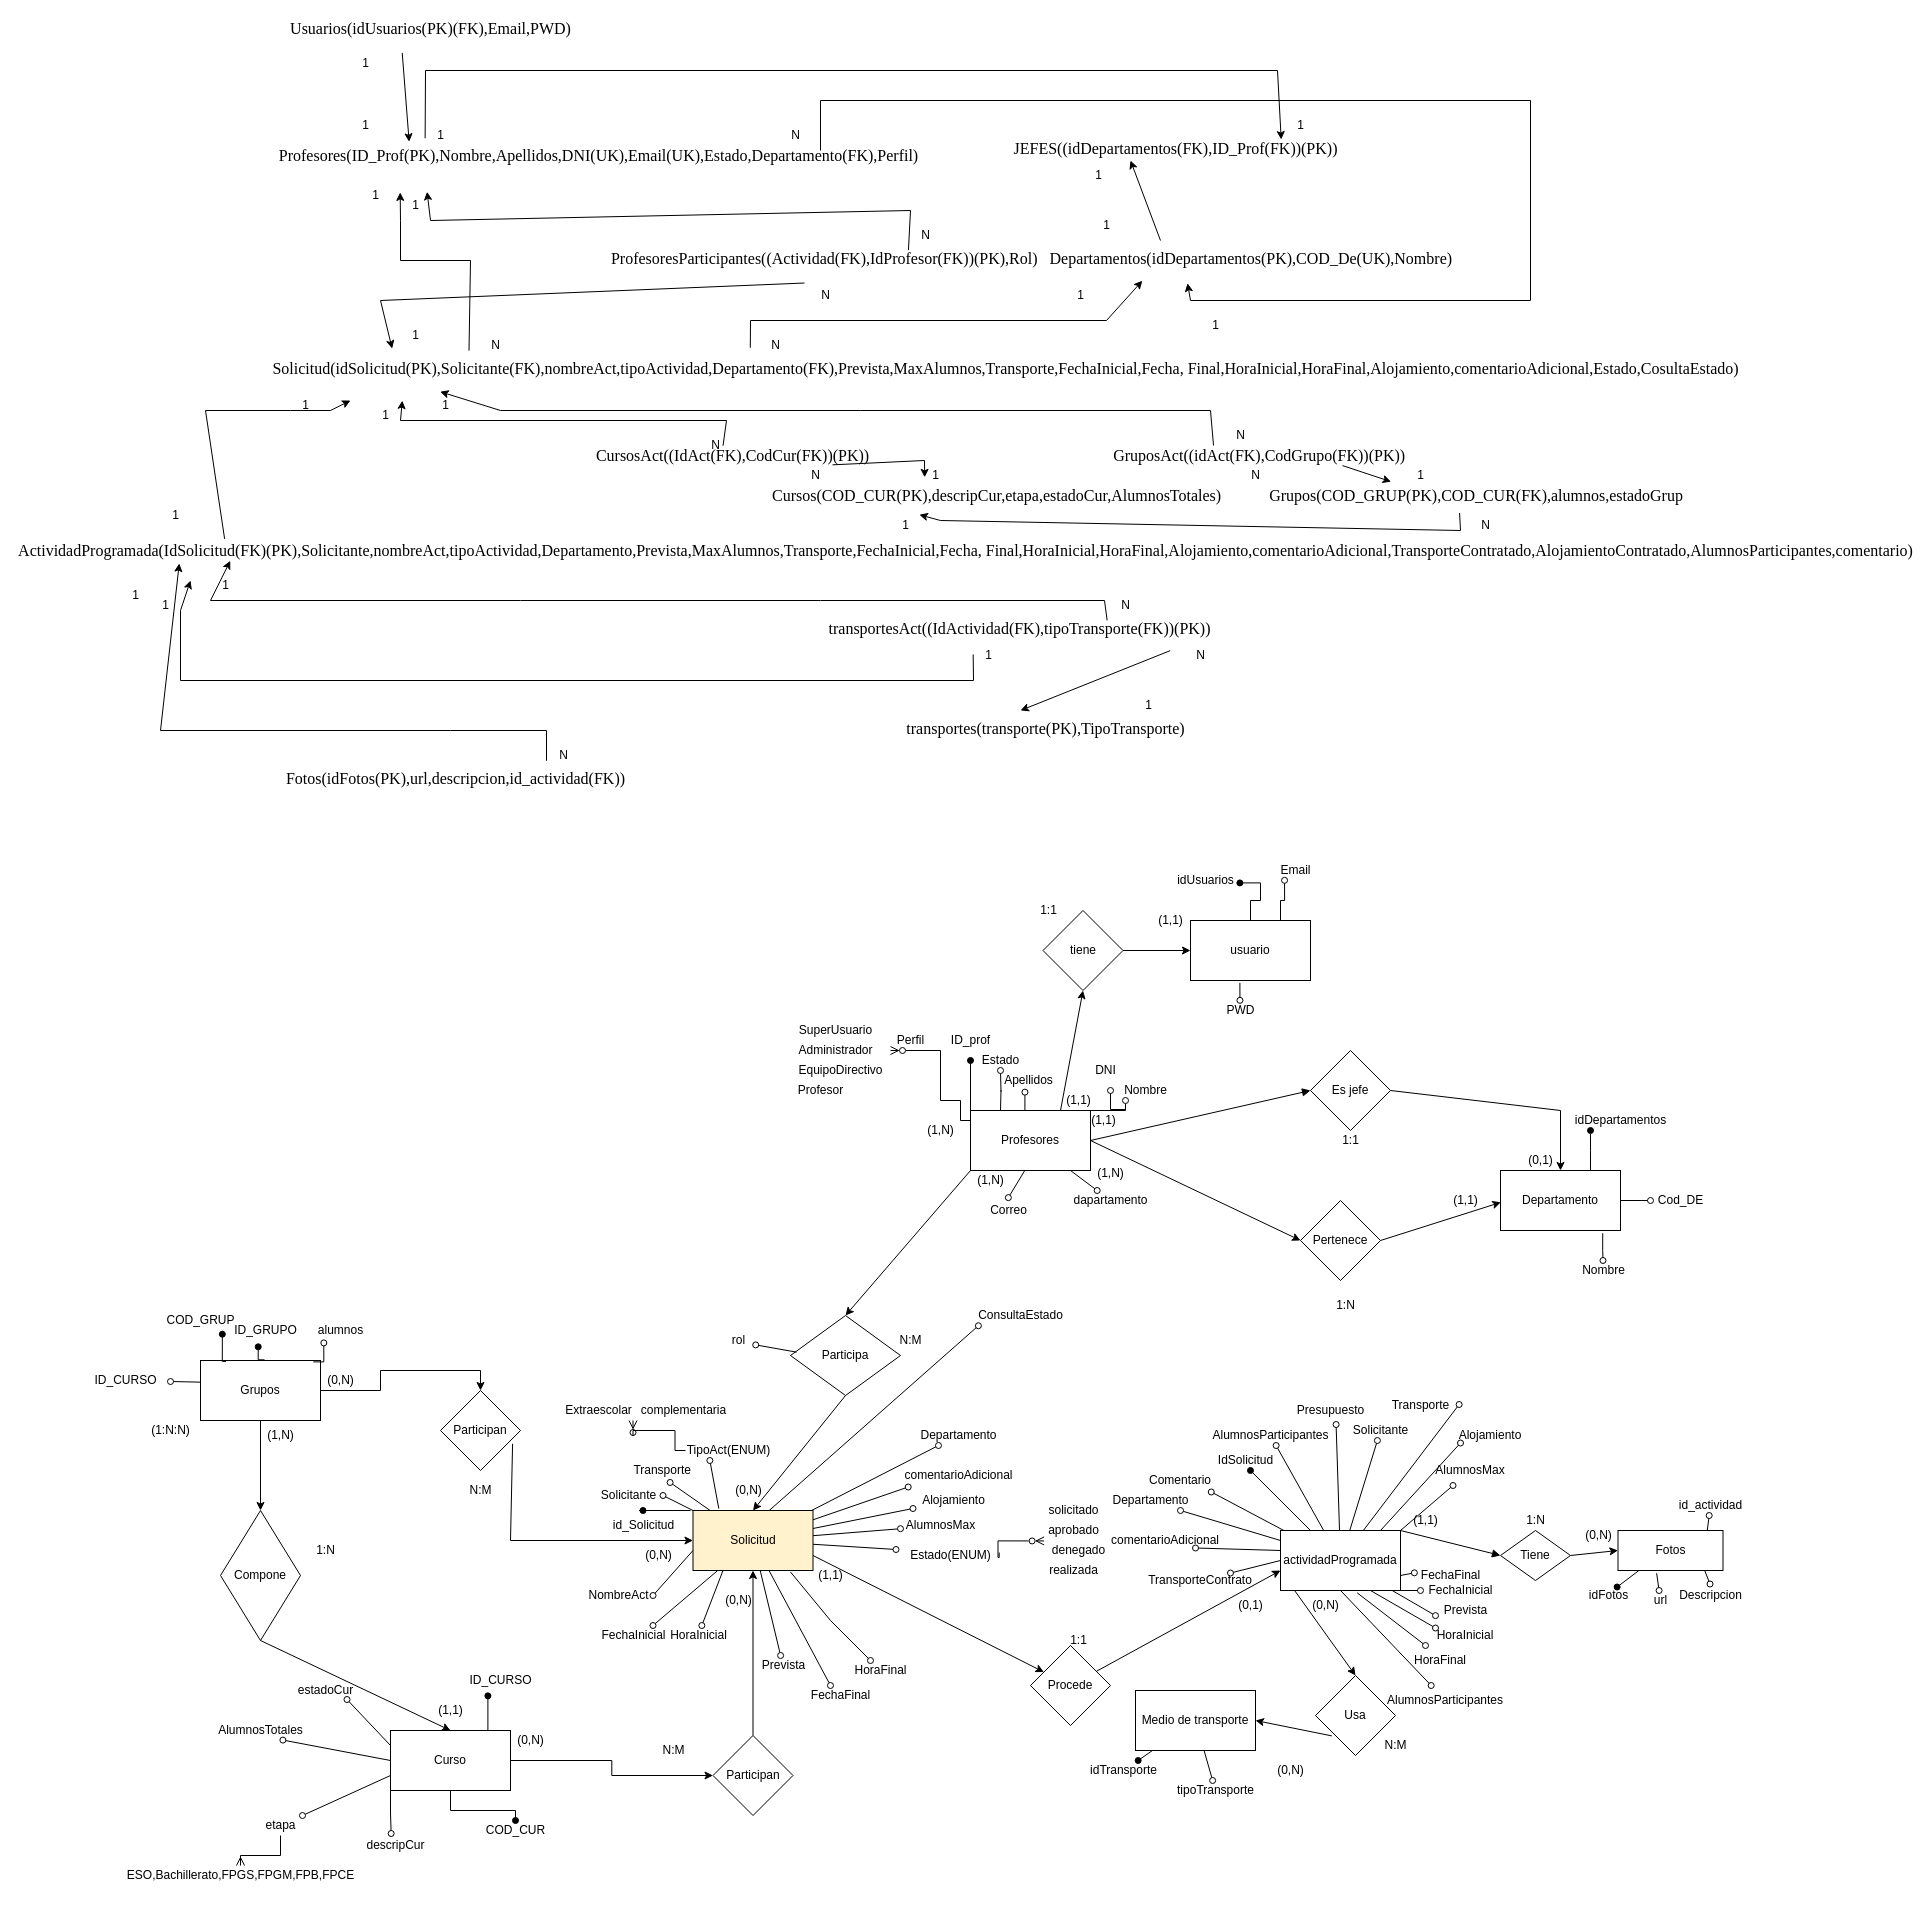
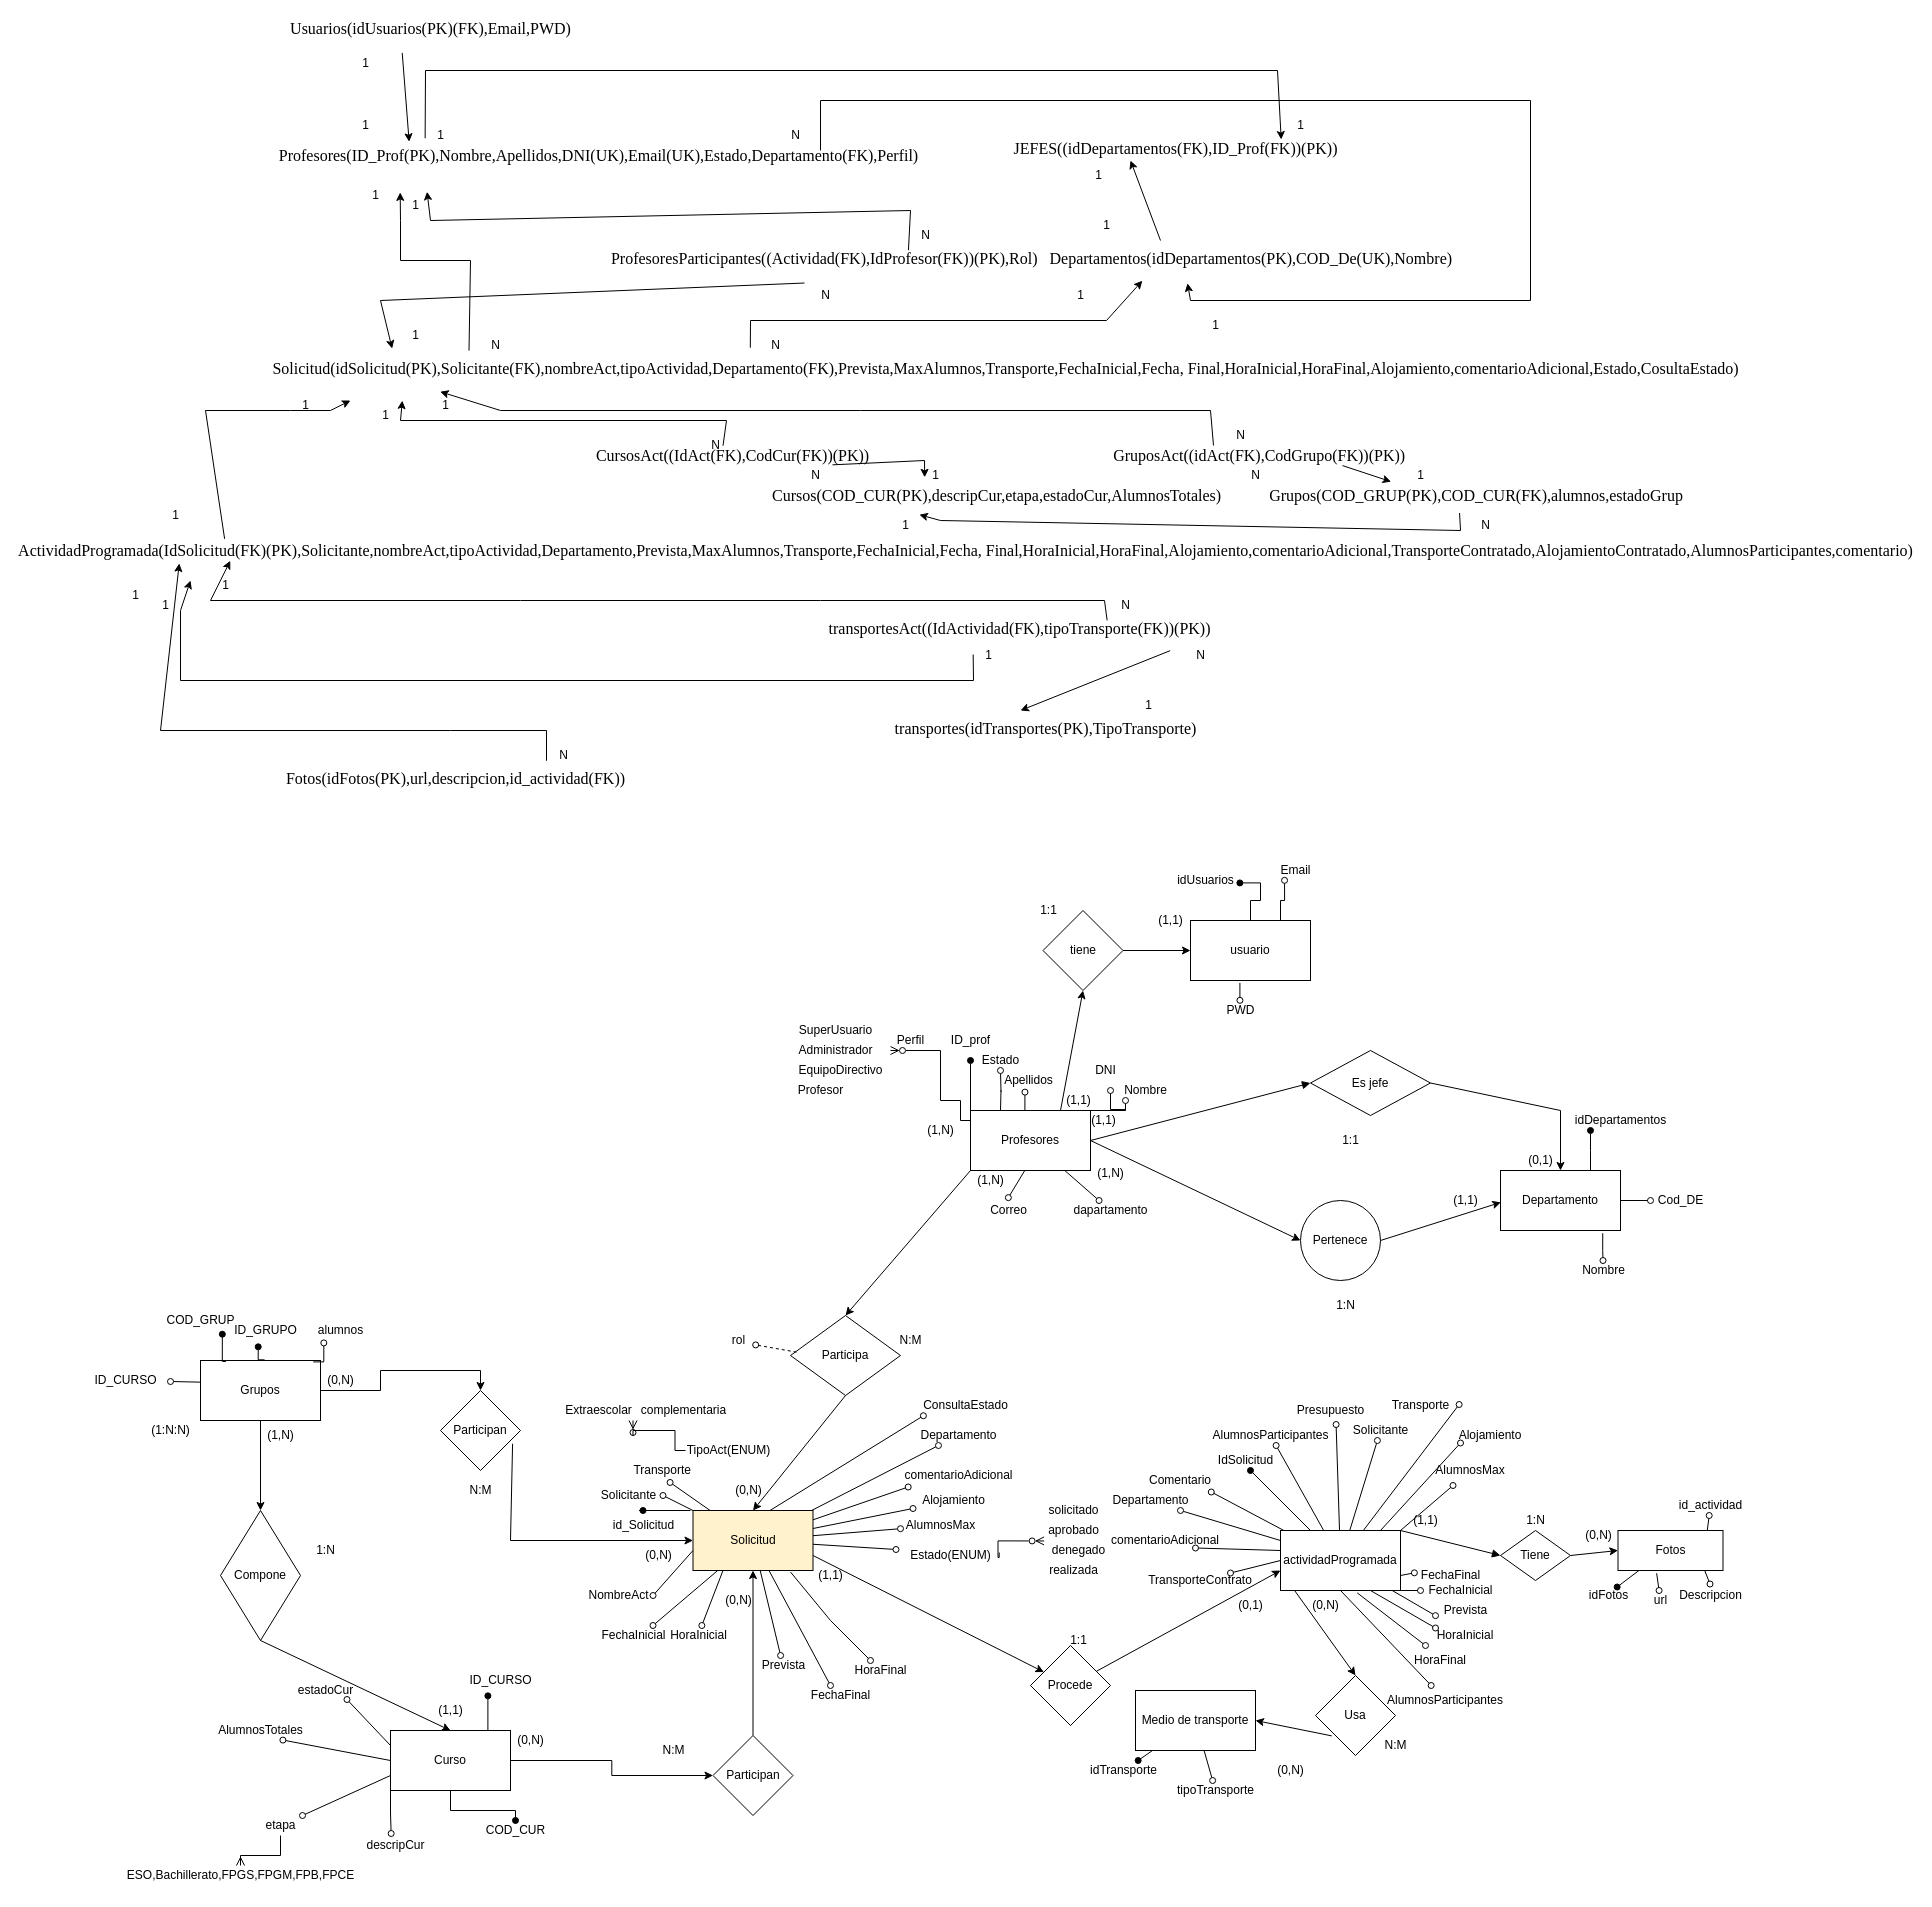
node "transportes(transporte(PK),TipoTransporte)": label "transportes(transporte(PK),TipoTransporte)" -> "transportes(idTransportes(PK),TipoTransporte)"
node "Es jefe": size 80x80 -> 120x65
node "dapartamento": moved (1111, 1201) -> (1111, 1211)
node "Pertenece": shape diamond -> ellipse
node "ConsultaEstado": moved (1021, 1316) -> (966, 1406)
edge "Participa" -> "rol": style solid -> dashed
edge "Solicitud" -> "TipoAct(ENUM)": removed
